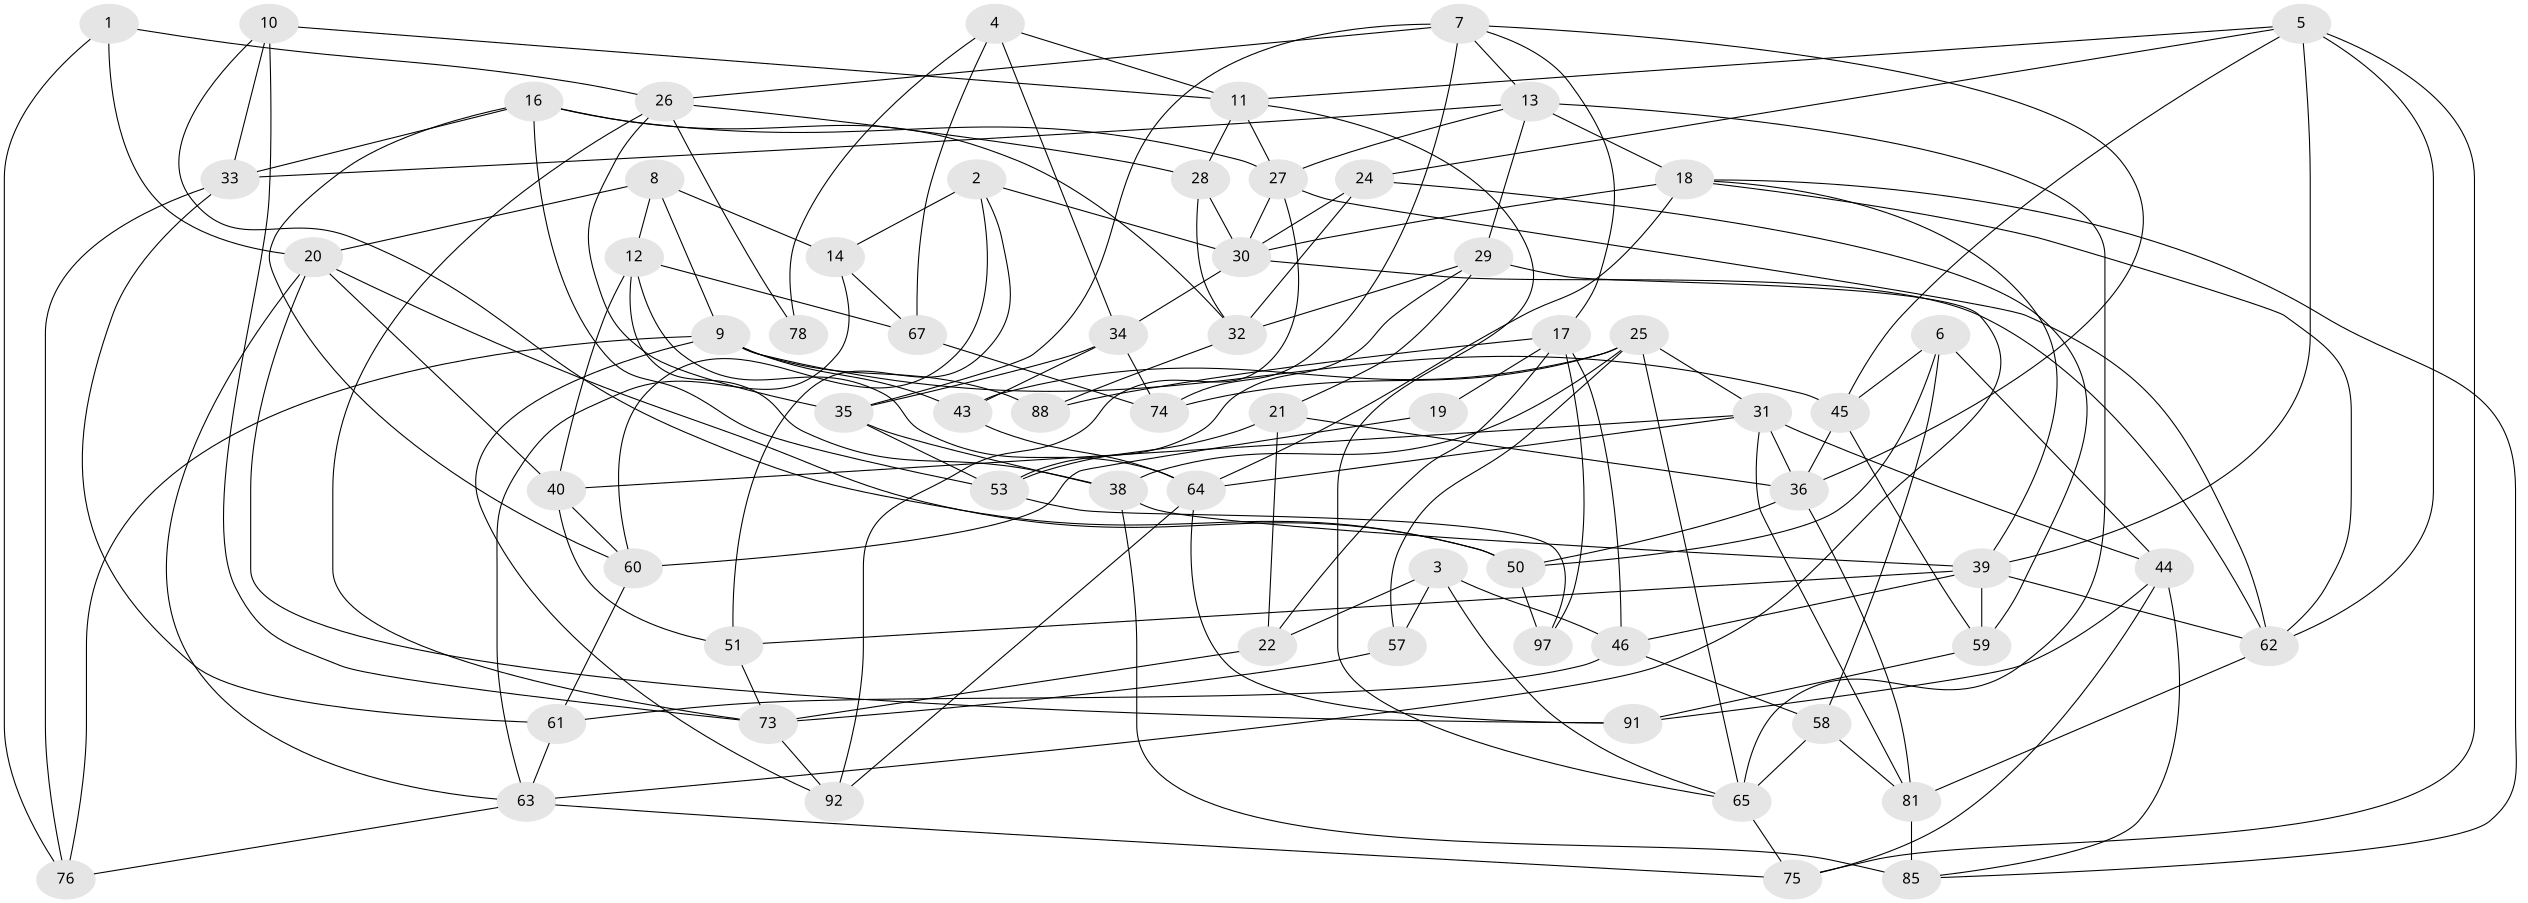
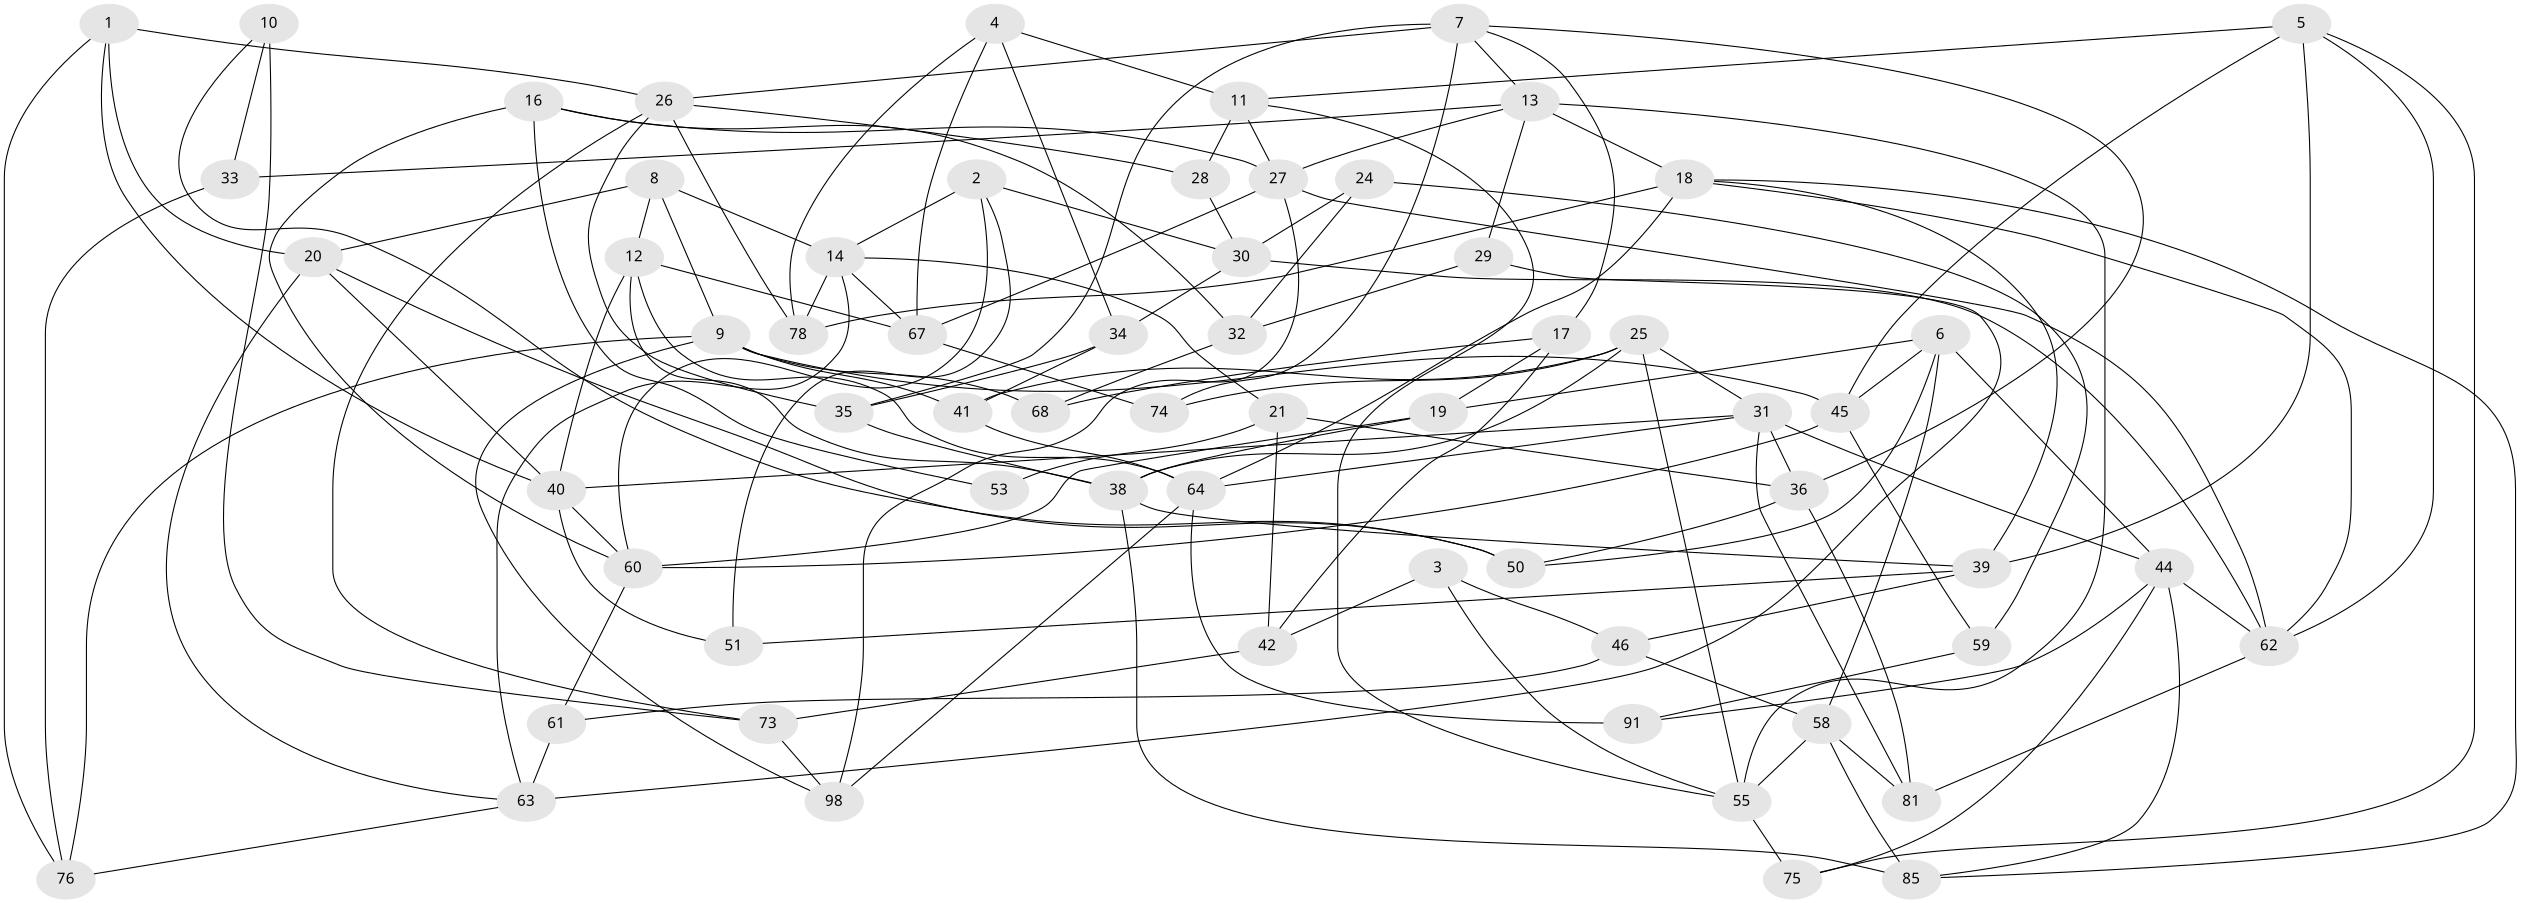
edge "10" -- "11": removed
edge "5" -- "24": removed
edge "16" -- "33": removed
edge "18" -- "30": now "18" -- "78"
edge "27" -- "30": now "27" -- "67"
edge "28" -- "32": removed
edge "14" -- "78": added
edge "1" -- "40": added
edge "29" -- "21": now "14" -- "21"
edge "34" -- "74": removed
edge "6" -- "19": added
edge "29" -- "53": removed
node "43": label "43" -> "41"
node "88": label "88" -> "68"
edge "19" -- "38": added
edge "35" -- "53": removed
edge "45" -- "36": now "45" -- "60"
edge "17" -- "46": removed
edge "33" -- "61": removed
edge "39" -- "59": removed
edge "39" -- "62": now "44" -- "62"
node "22": label "22" -> "42"
node "57": removed
node "97": removed
edge "51" -- "73": removed
edge "20" -- "91": removed
node "92": label "92" -> "98"
node "65": label "65" -> "55"
edge "81" -- "85": now "58" -- "85"
edge "63" -- "75": removed
